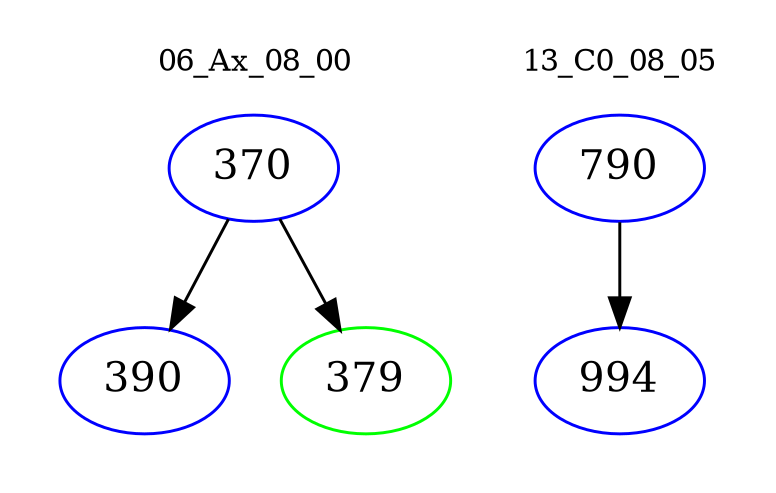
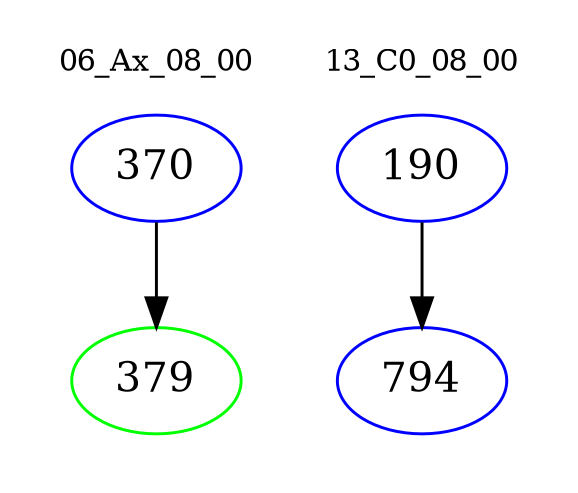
cluster "13_C0_08_05": label "13_C0_08_05" -> "13_C0_08_00"
node "790": label "790" -> "190"
node "390": removed
node "994": label "994" -> "794"
